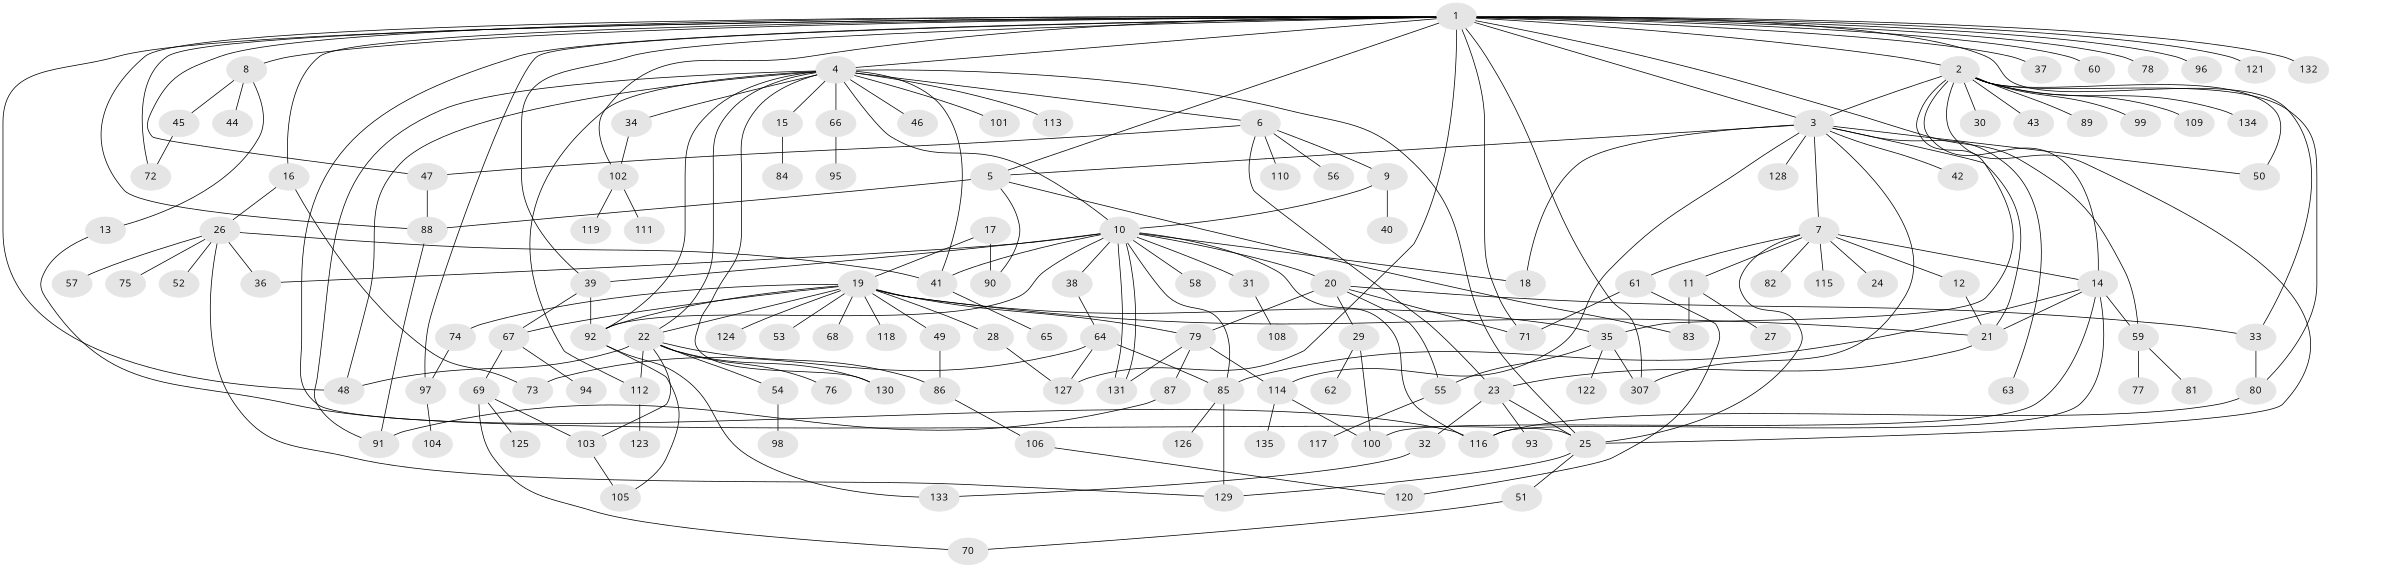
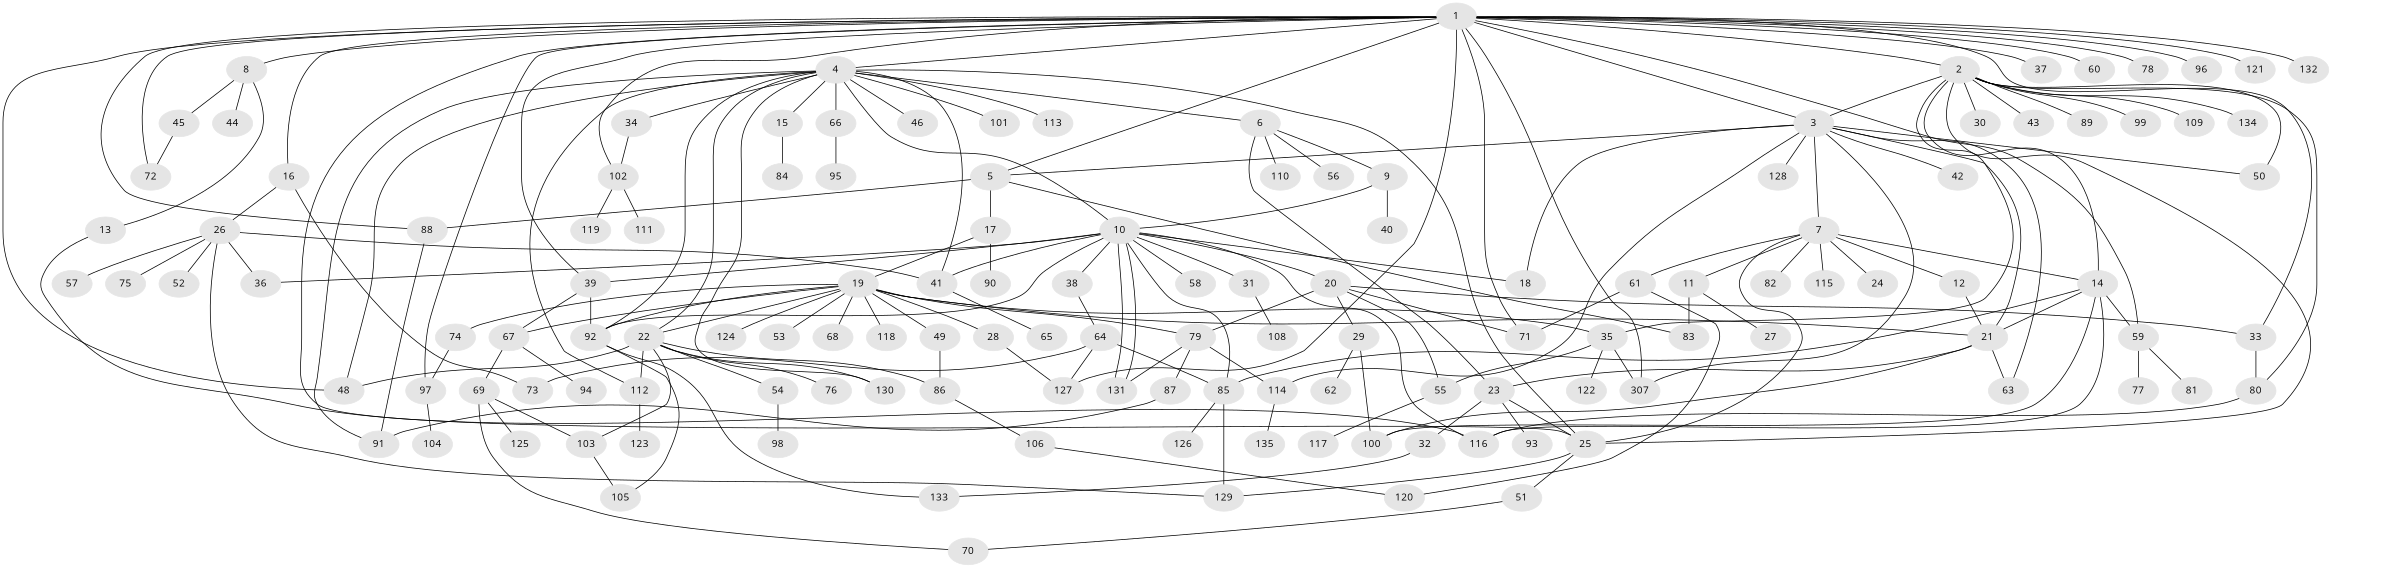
node "47": removed
edge "5" -- "90": now "5" -- "17"
edge "21" -- "63": added
edge "114" -- "100": now "21" -- "100"
